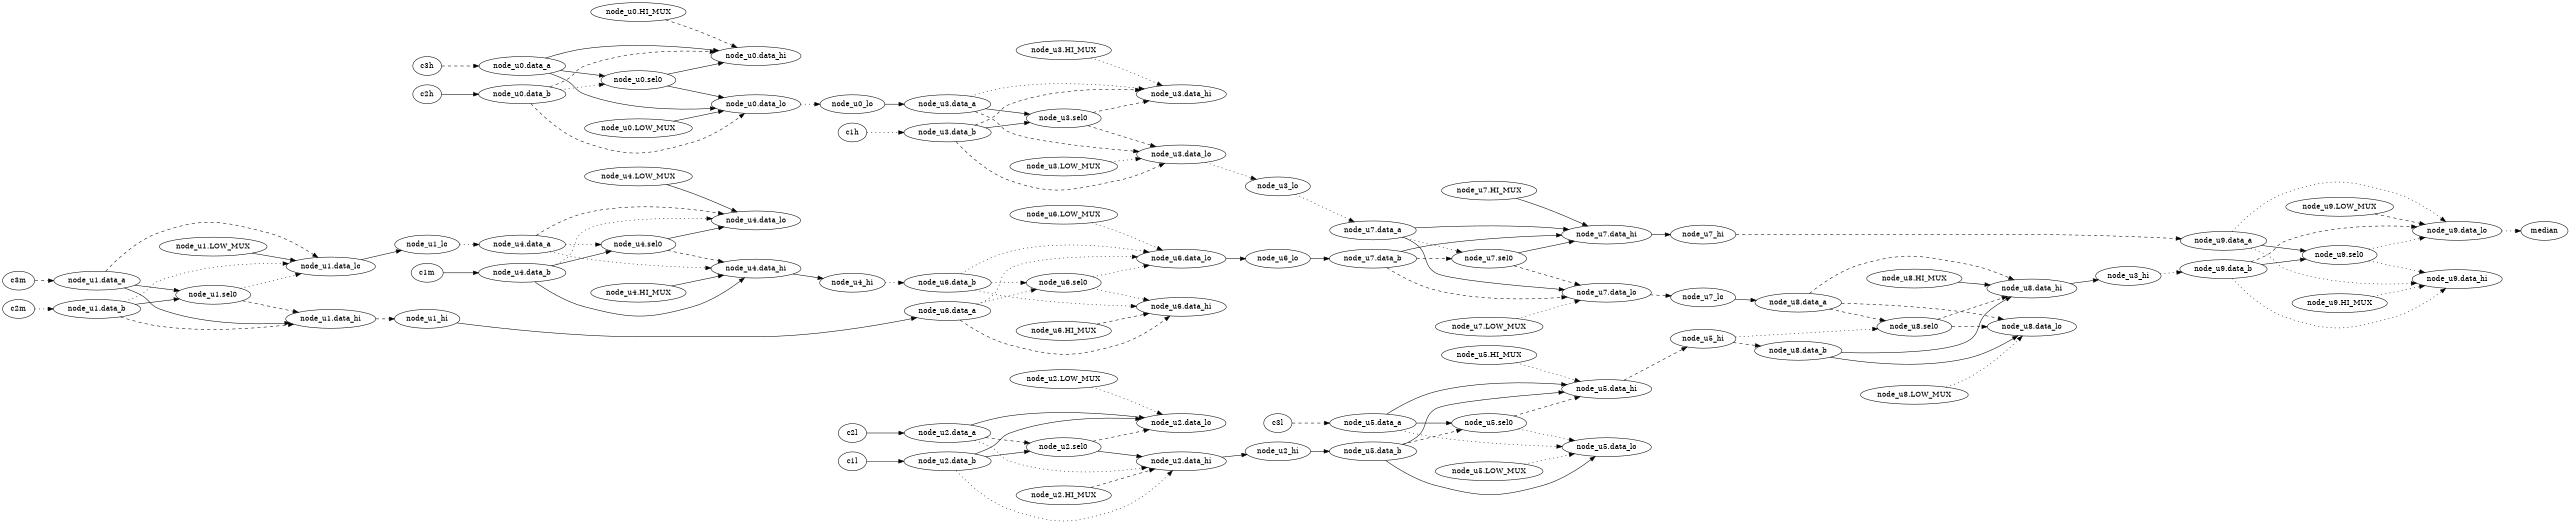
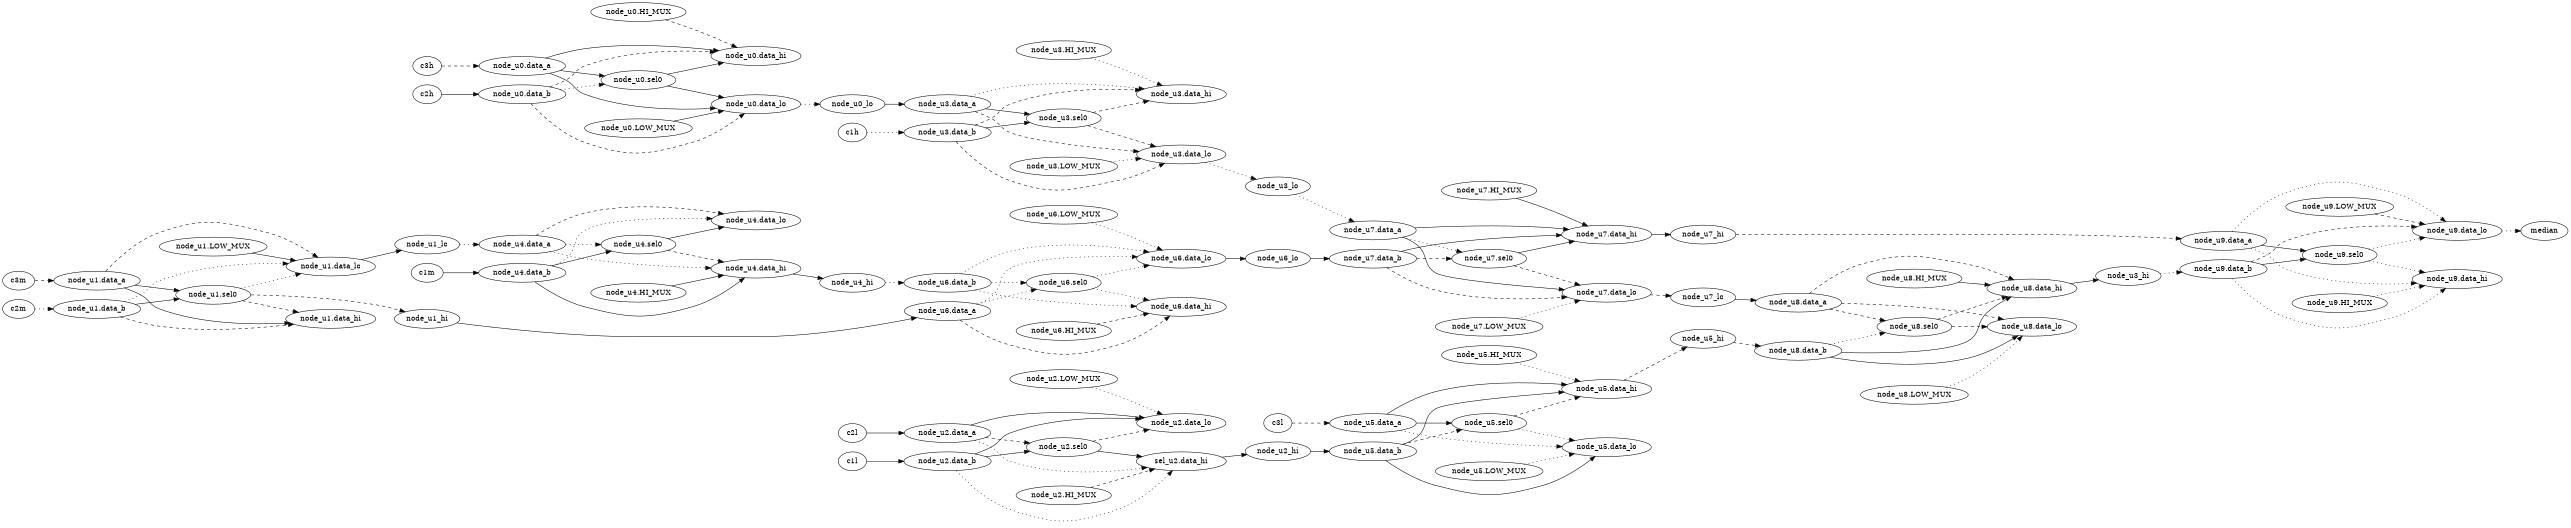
node "node_u4.LOW_MUX": removed
edge "node_u1.data_hi" -> "node_u1_hi": now "node_u1.sel0" -> "node_u1_hi"
edge "node_u5_hi" -> "node_u8.sel0": now "node_u8.data_b" -> "node_u8.sel0"
node "node_u2.data_hi": label "node_u2.data_hi" -> "sel_u2.data_hi"
